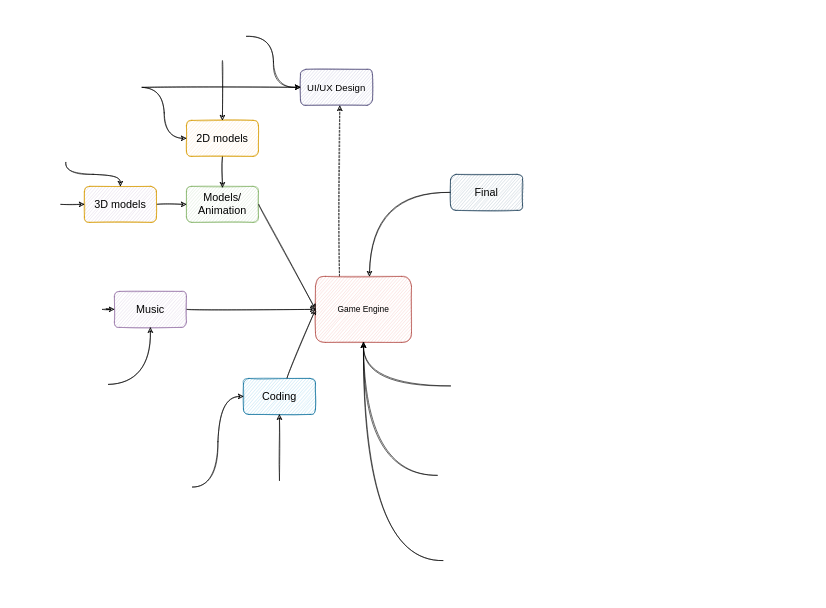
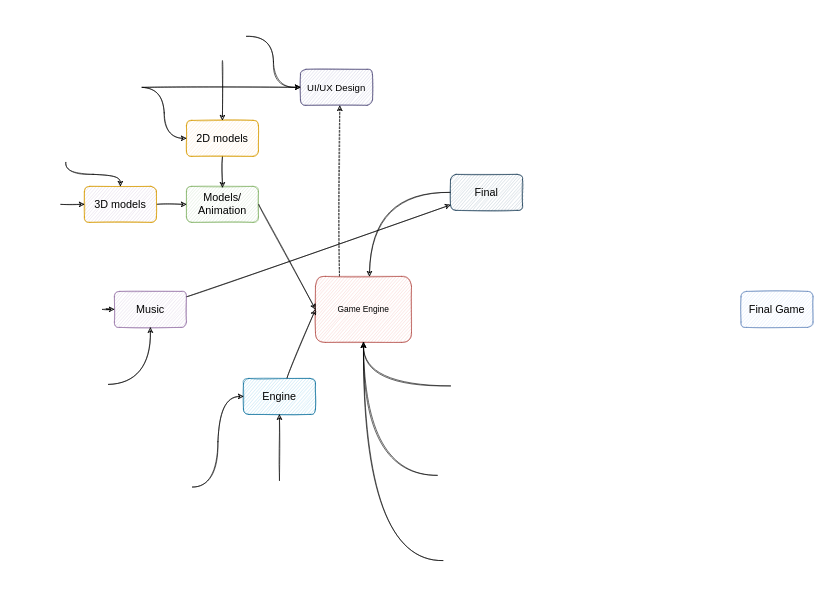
edge "Music" -> "Game Engine": now "Music" -> "Final"
node "Final Game": added
node "Coding": label "Coding" -> "Engine"
